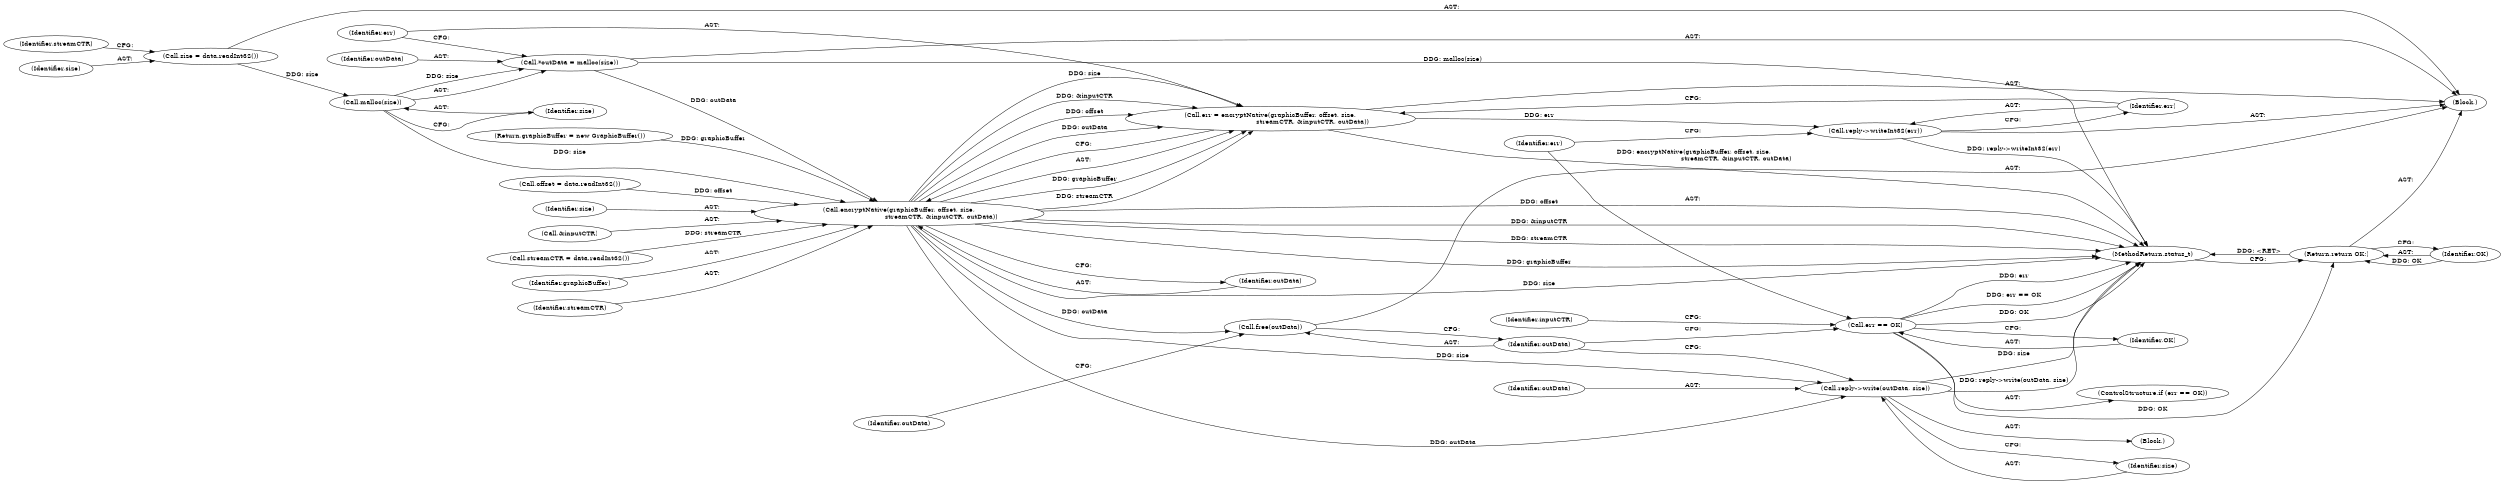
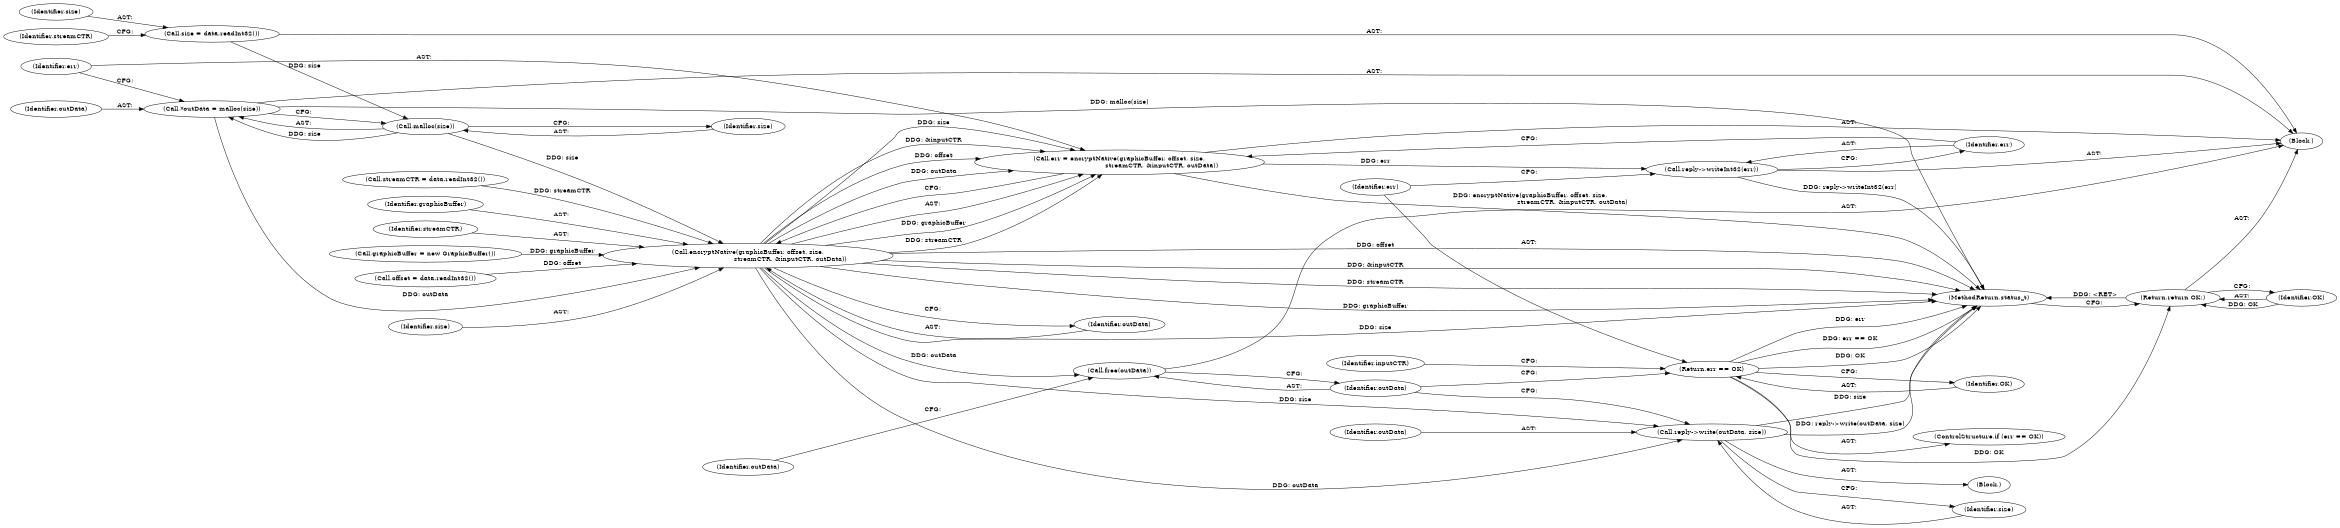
edge "(Call,*outData = malloc(size))" -> "(Call,malloc(size))": added, label "CFG:"
node "(Return,graphicBuffer = new GraphicBuffer())": label "(Return,graphicBuffer = new GraphicBuffer())" -> "(Call,graphicBuffer = new GraphicBuffer())"
node "(Call,&inputCTR)": removed
node "(Call,err == OK)": label "(Call,err == OK)" -> "(Return,err == OK)"
